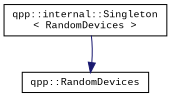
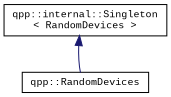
edge "qpp::internal::Singleton < RandomDevices >" -> "qpp::RandomDevices": reversed
